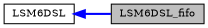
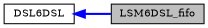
node "LSM6DSL": label "LSM6DSL" -> "DSL6DSL"
